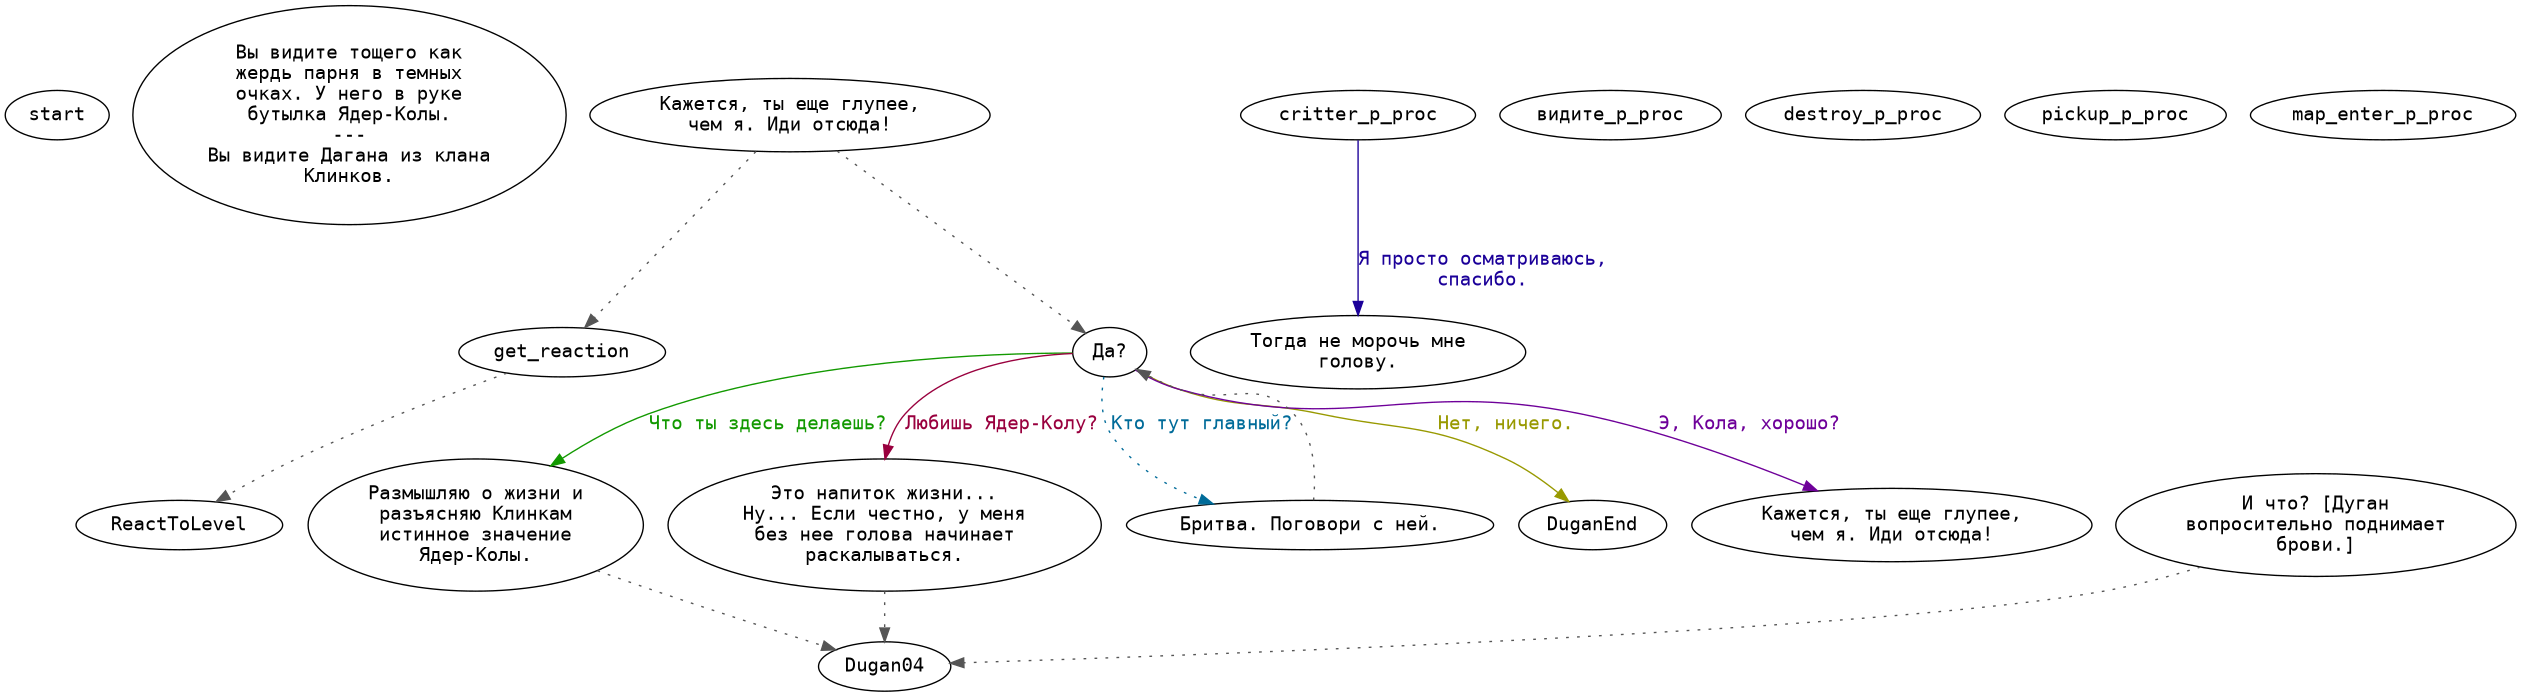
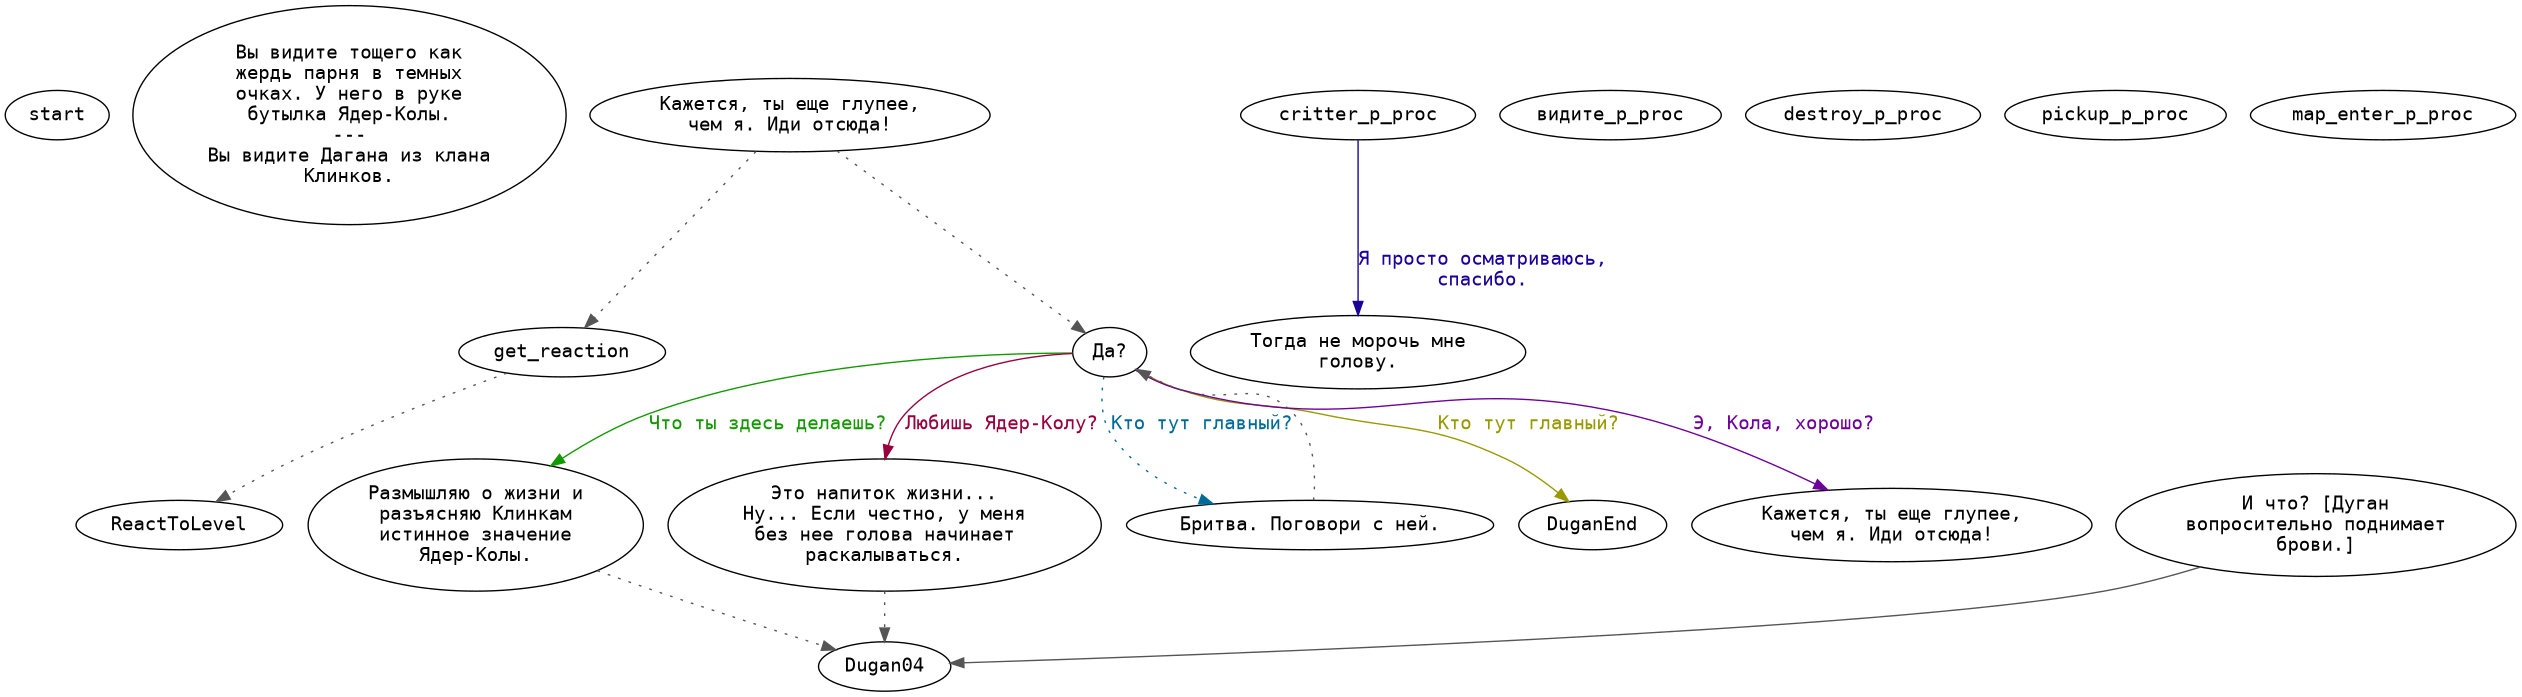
edge "Да?" -> "DuganEnd": label "Нет, ничего." -> "Кто тут главный?"
edge "И что? [Дуган вопросительно поднимает брови.]" -> "Dugan04": style dotted -> solid
